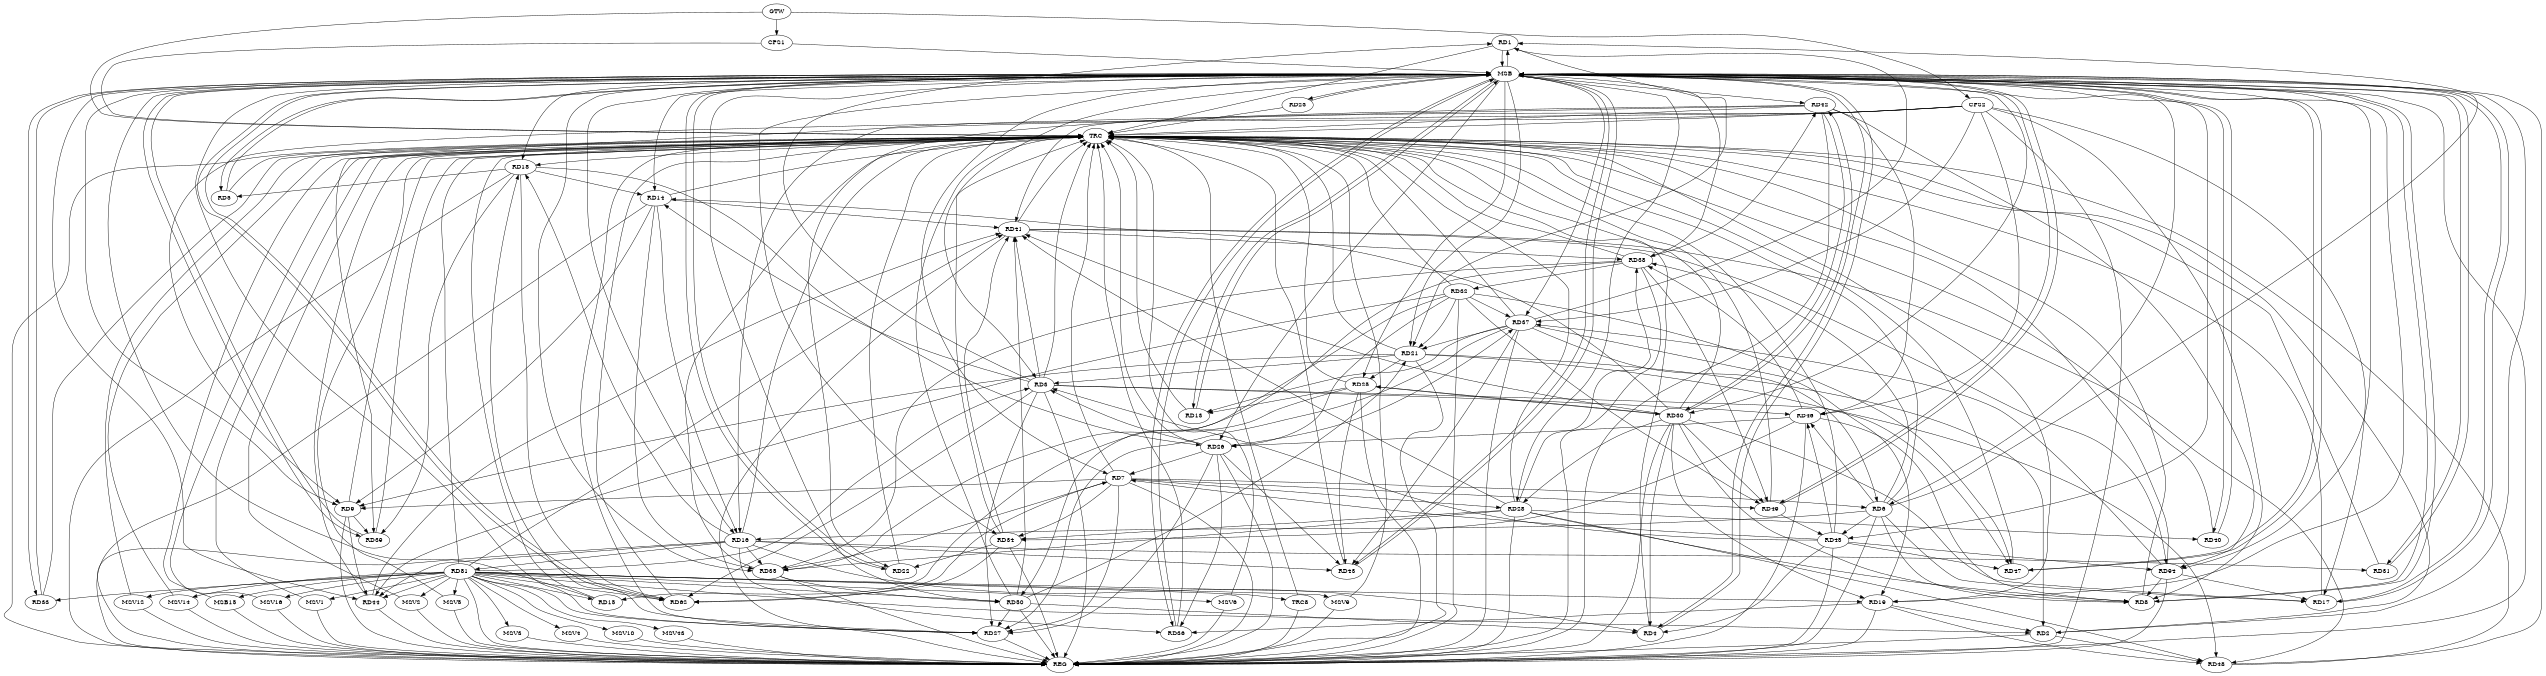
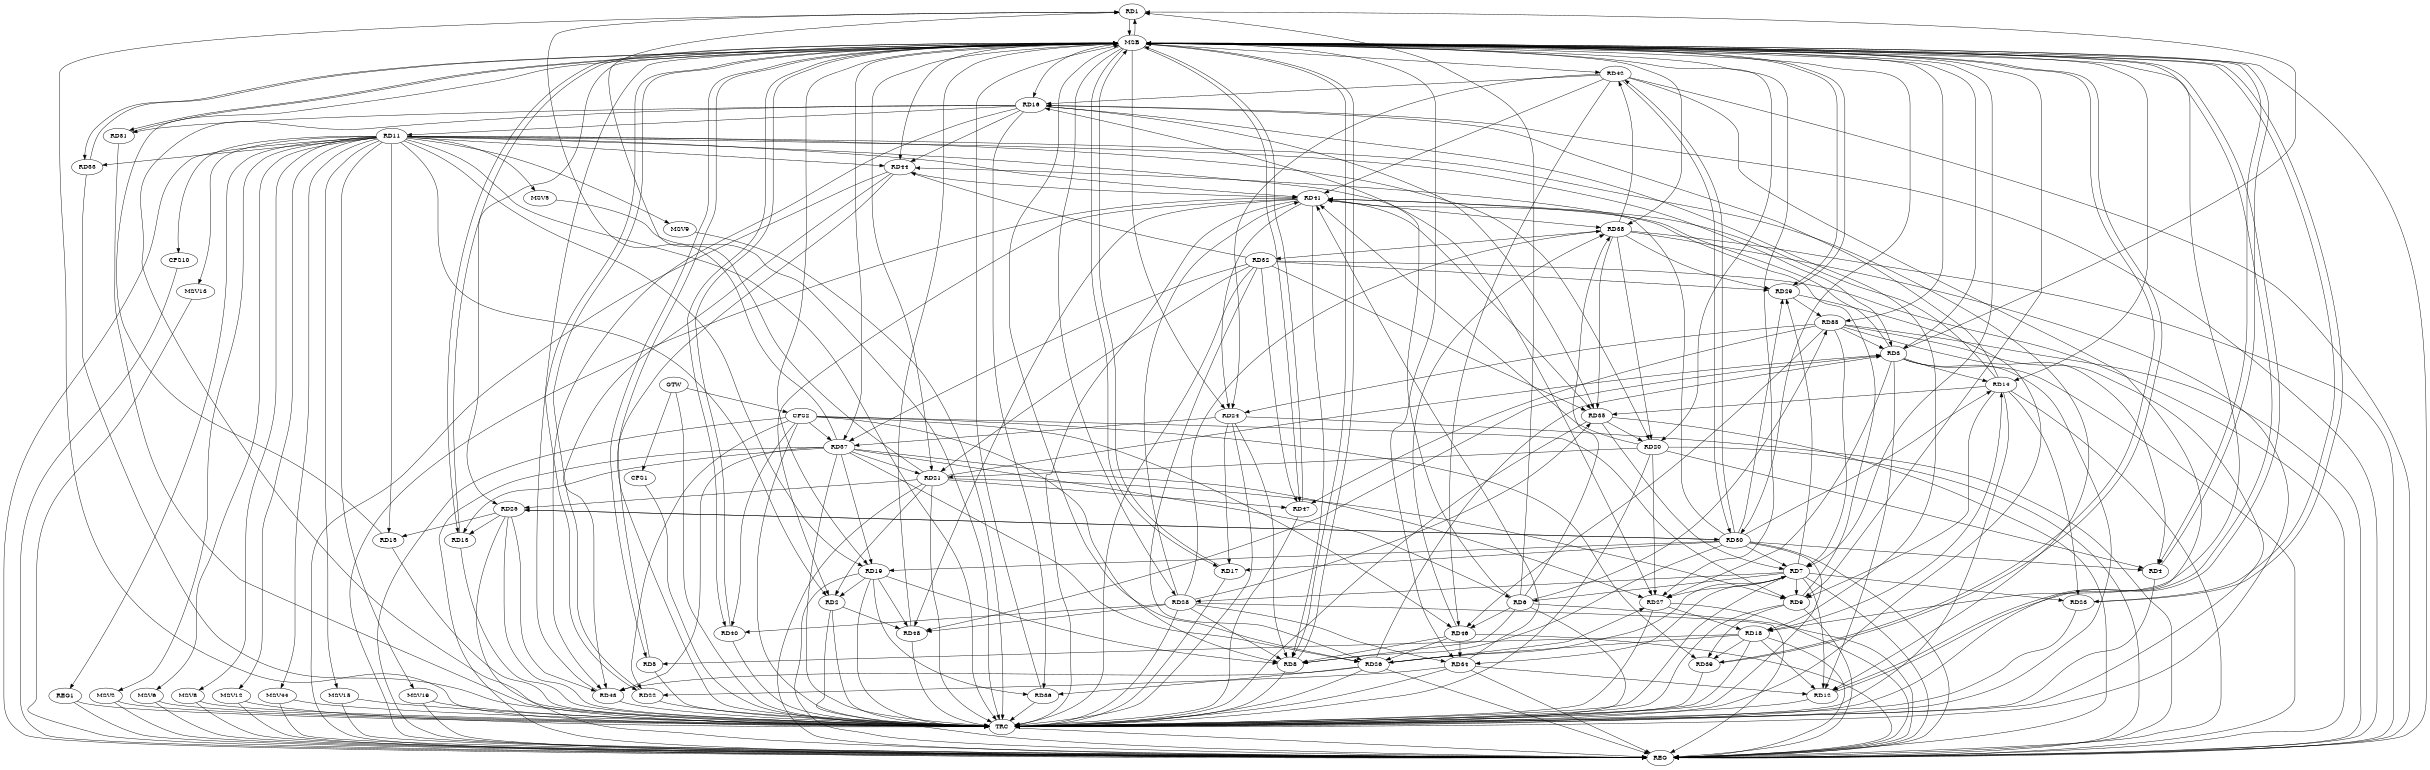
edge "CPS1" -> "MSB": removed
edge "MSB" -> "RD6": removed
edge "MSB" -> "RD35": now "RD41" -> "RD35"
edge "MSB" -> "RD2": now "RD41" -> "RD2"
edge "TRC" -> "RD18": reversed
edge "RD1" -> "RD21": reversed
edge "CPS2" -> "RD17": now "CPS2" -> "RD40"
edge "MSB" -> "RD36": removed
edge "MSB" -> "RD43": now "RD44" -> "RD43"
edge "RD3" -> "RD46": removed
edge "RD26" -> "RD37": reversed
edge "RD41" -> "RD8": added
edge "RD30" -> "RD28": now "RD30" -> "RD7"
edge "RD14" -> "RD23": added
node "RD49": label "RD49" -> "RD29"
node "RD45": label "RD45" -> "RD85"
node "RD81": label "RD81" -> "RD11"
node "RD94": label "RD94" -> "RD24"
edge "RD6" -> "RD17": removed
edge "RD7" -> "RD23": added
edge "RD16" -> "RD4": removed
node "MSV14": label "MSV14" -> "MSV44"
node "MSB15": label "MSB15" -> "MSV15"
node "MSV16": label "MSV16" -> "MSV19"
node "MSV1": label "MSV1" -> "REG1"
node "RD62": label "RD62" -> "RD12"
node "RD50": label "RD50" -> "RD20"
node "TRC8": label "TRC8" -> "MSV8"
edge "RD19" -> "RD8": added
node "MSV3": removed
node "MSV4": removed
node "MSV10": label "MSV10" -> "CPS10"
node "MSV43": label "MSV43" -> "MSV13"
edge "MSV9" -> "REG": removed
edge "MSV5" -> "REG": removed
